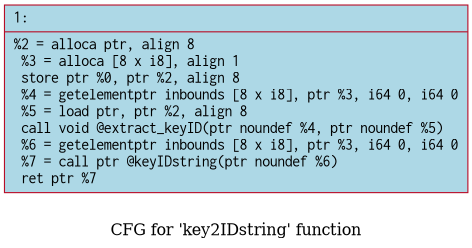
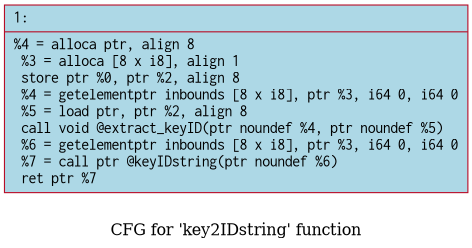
node "1:": text "%2 = alloca ptr, align 8" -> "%4 = alloca ptr, align 8"
